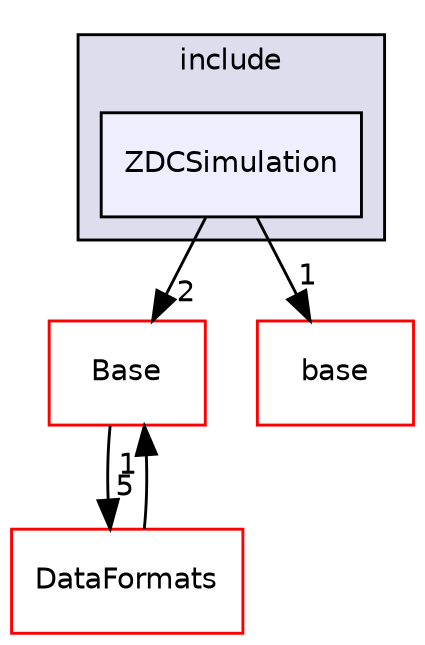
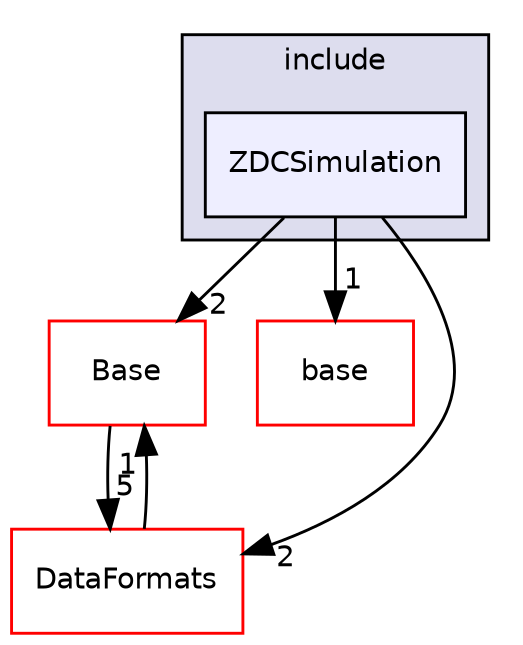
edge "ZDCSimulation" -> "DataFormats": added
